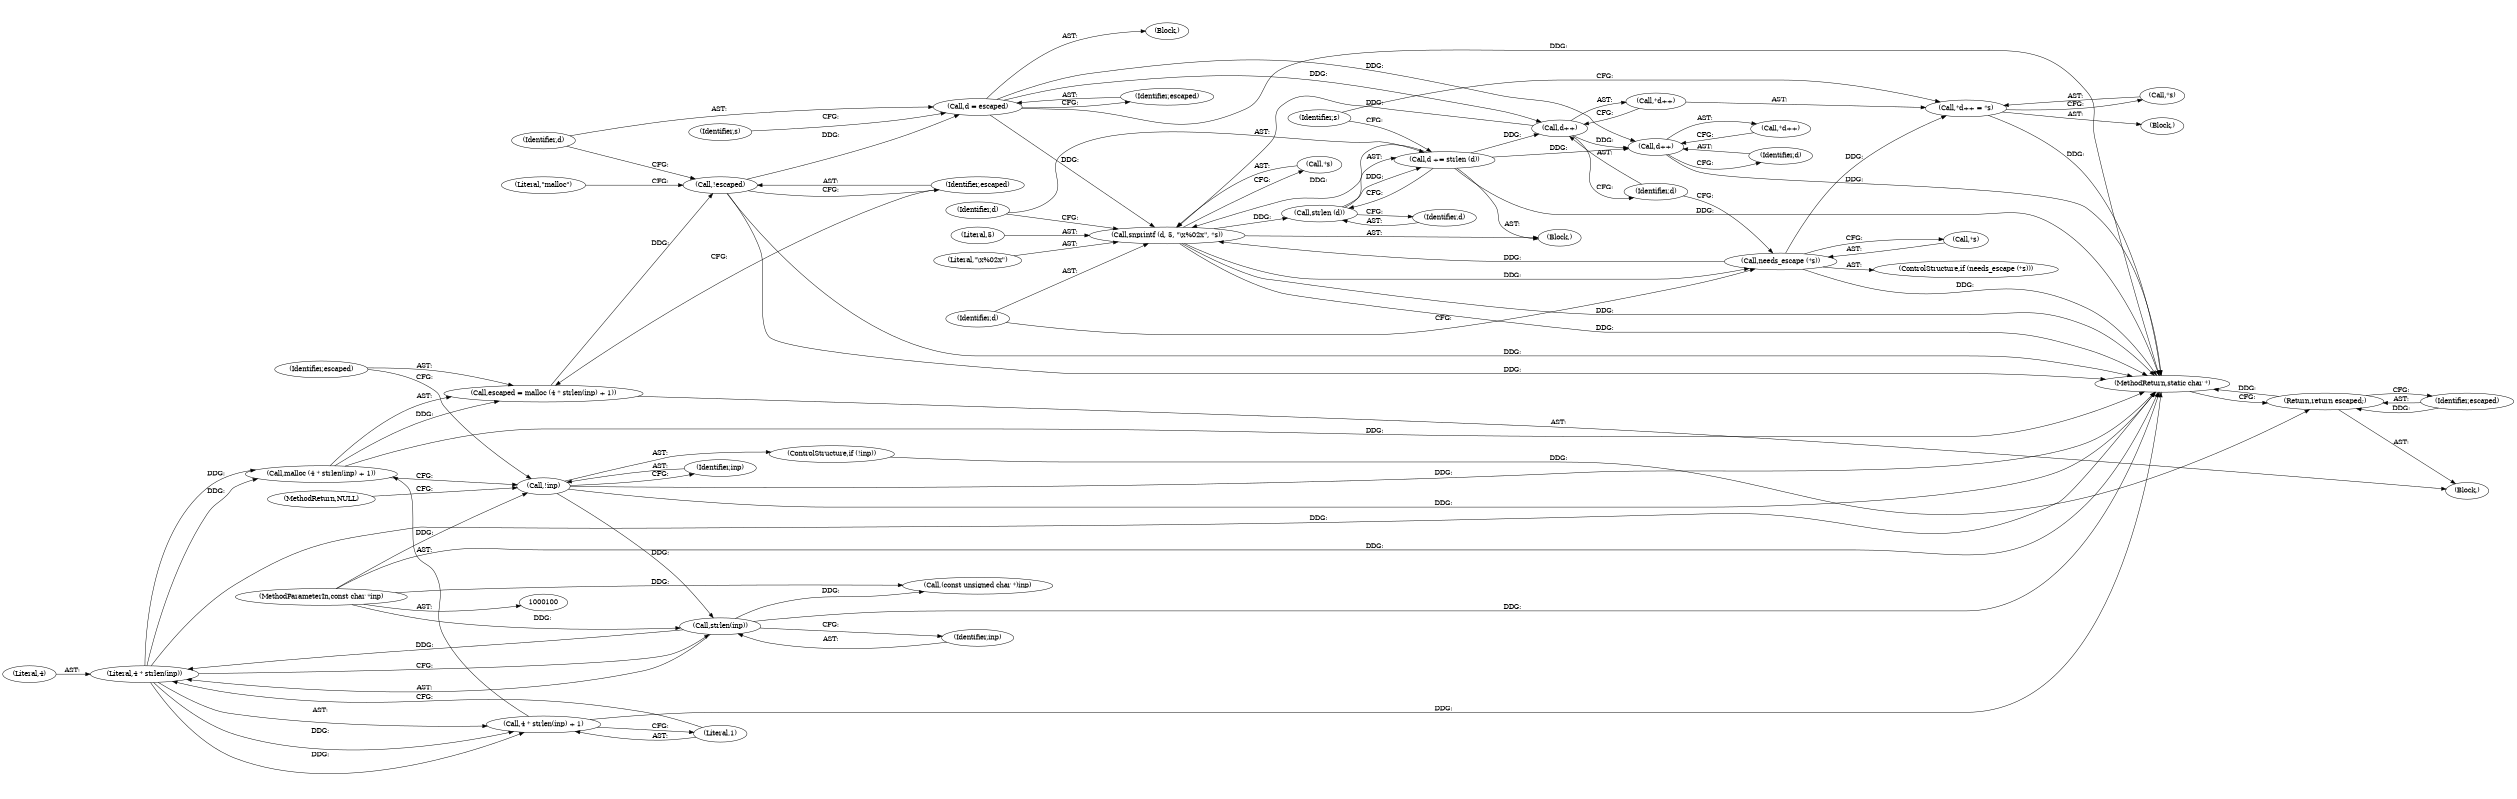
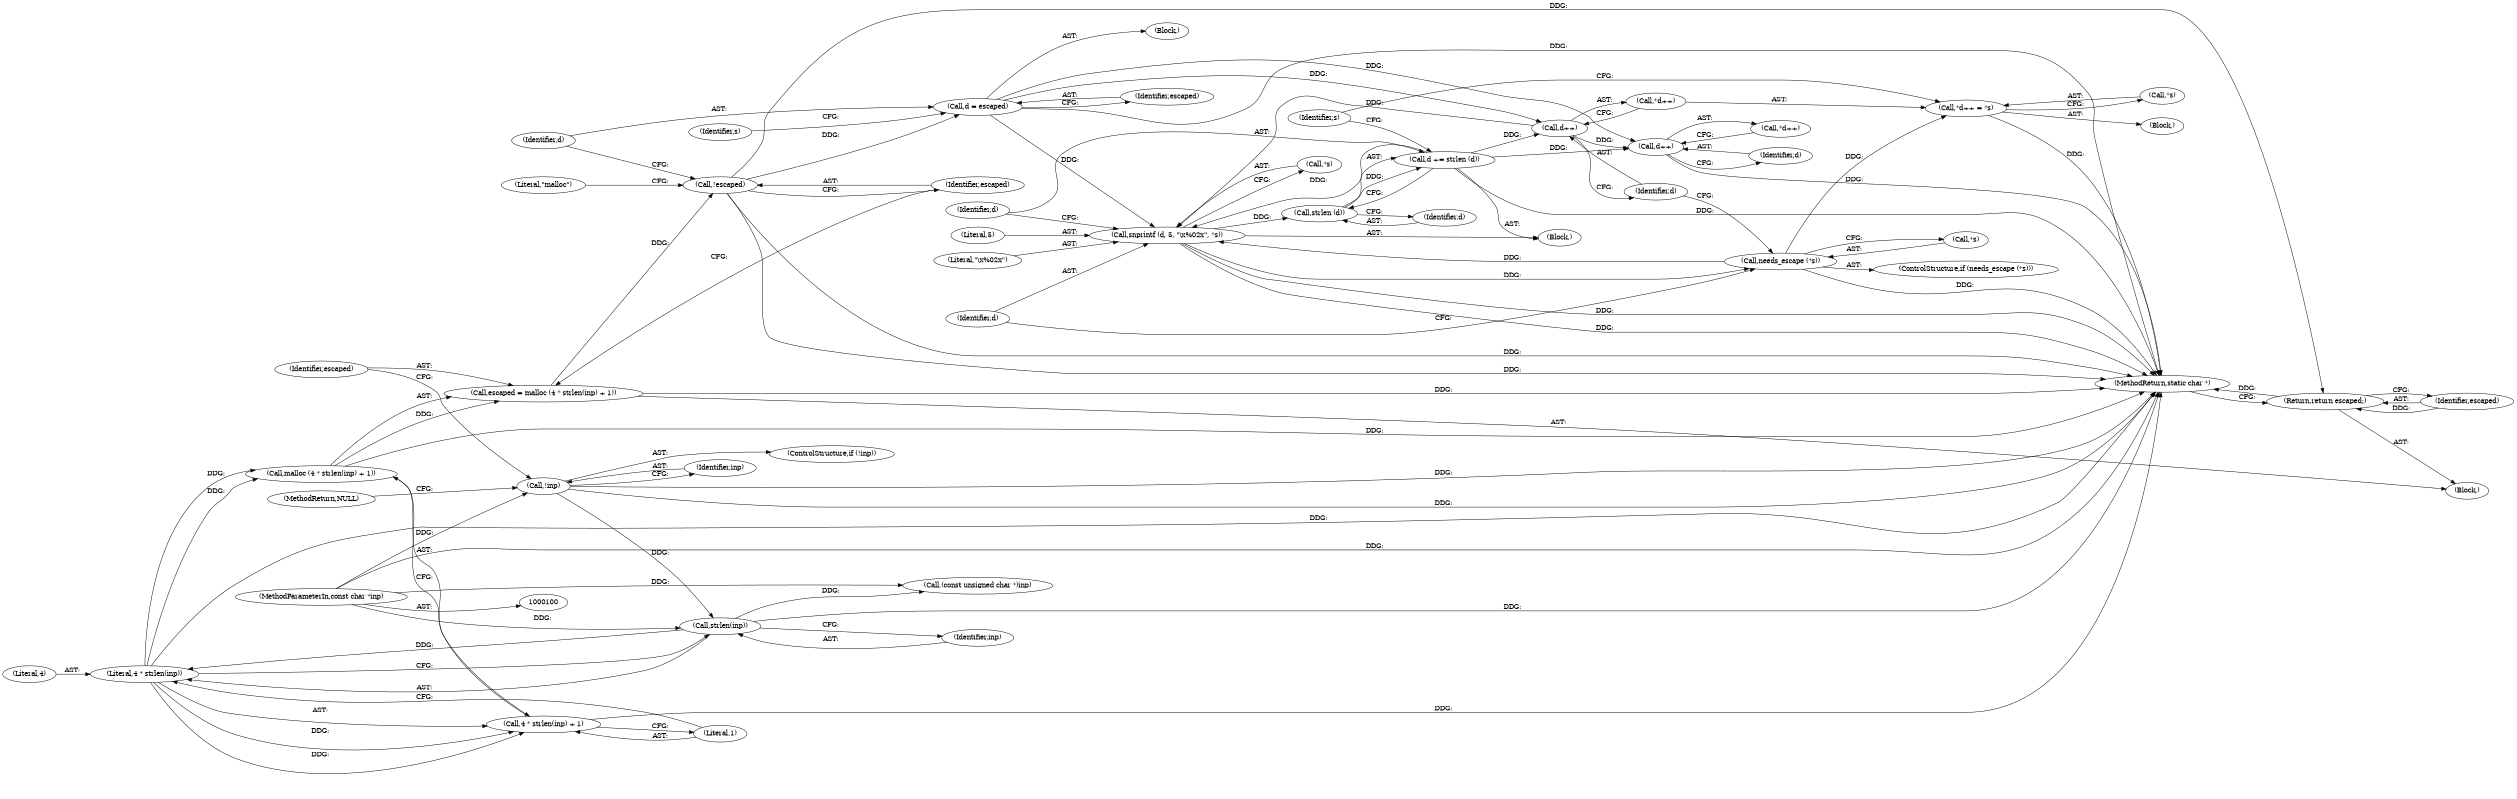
edge "(Call,escaped = malloc (4 * strlen(inp) + 1))" -> "(MethodReturn,static char *)": added, label "DDG:"
edge "(ControlStructure,if (!inp))" -> "(Return,return escaped;)": now "(Call,!escaped)" -> "(Return,return escaped;)"
edge "(Call,malloc (4 * strlen(inp) + 1))" -> "(Call,!inp)": now "(Call,malloc (4 * strlen(inp) + 1))" -> "(Call,4 * strlen(inp) + 1)"
